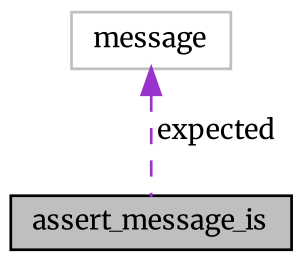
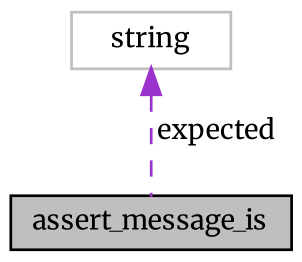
node "message": label "message" -> "string"
